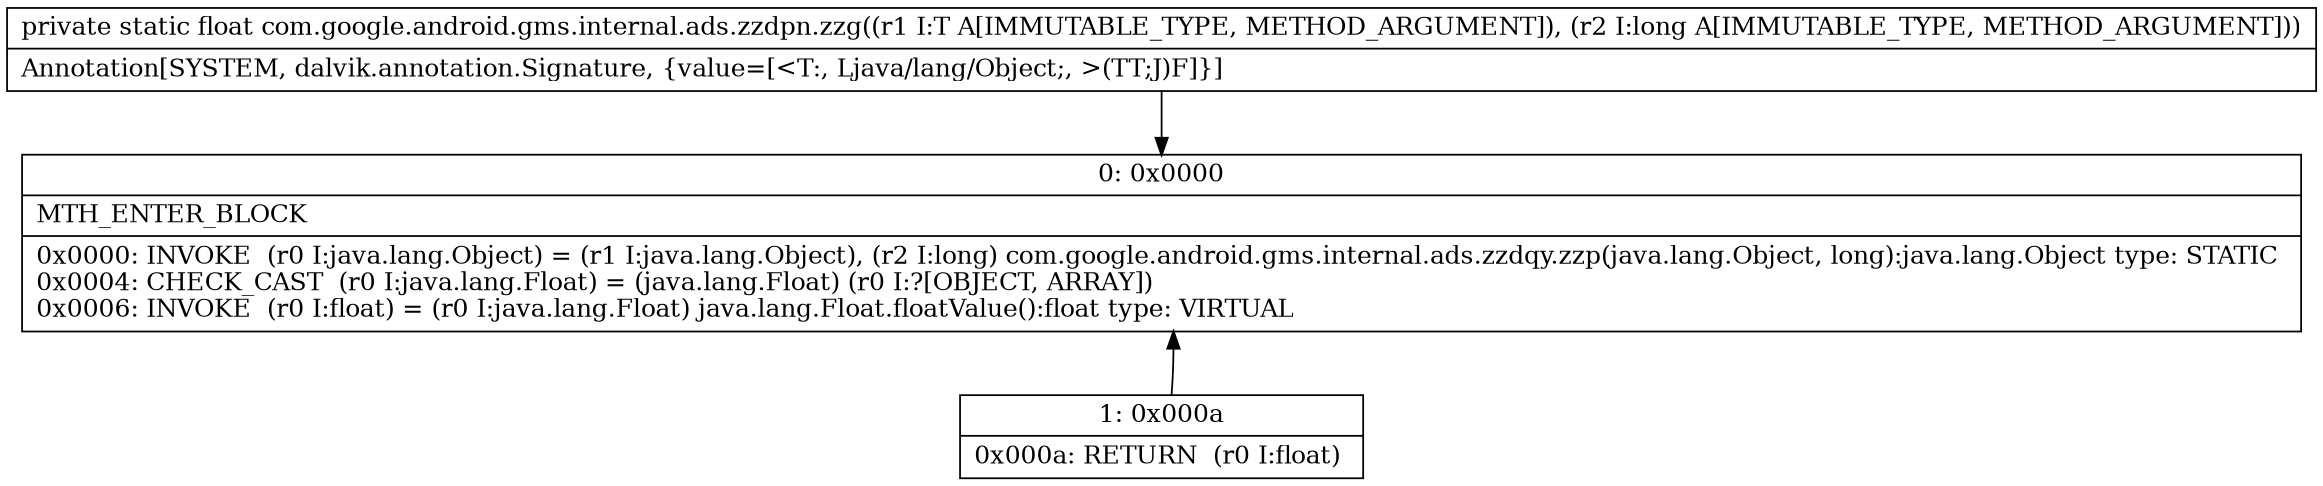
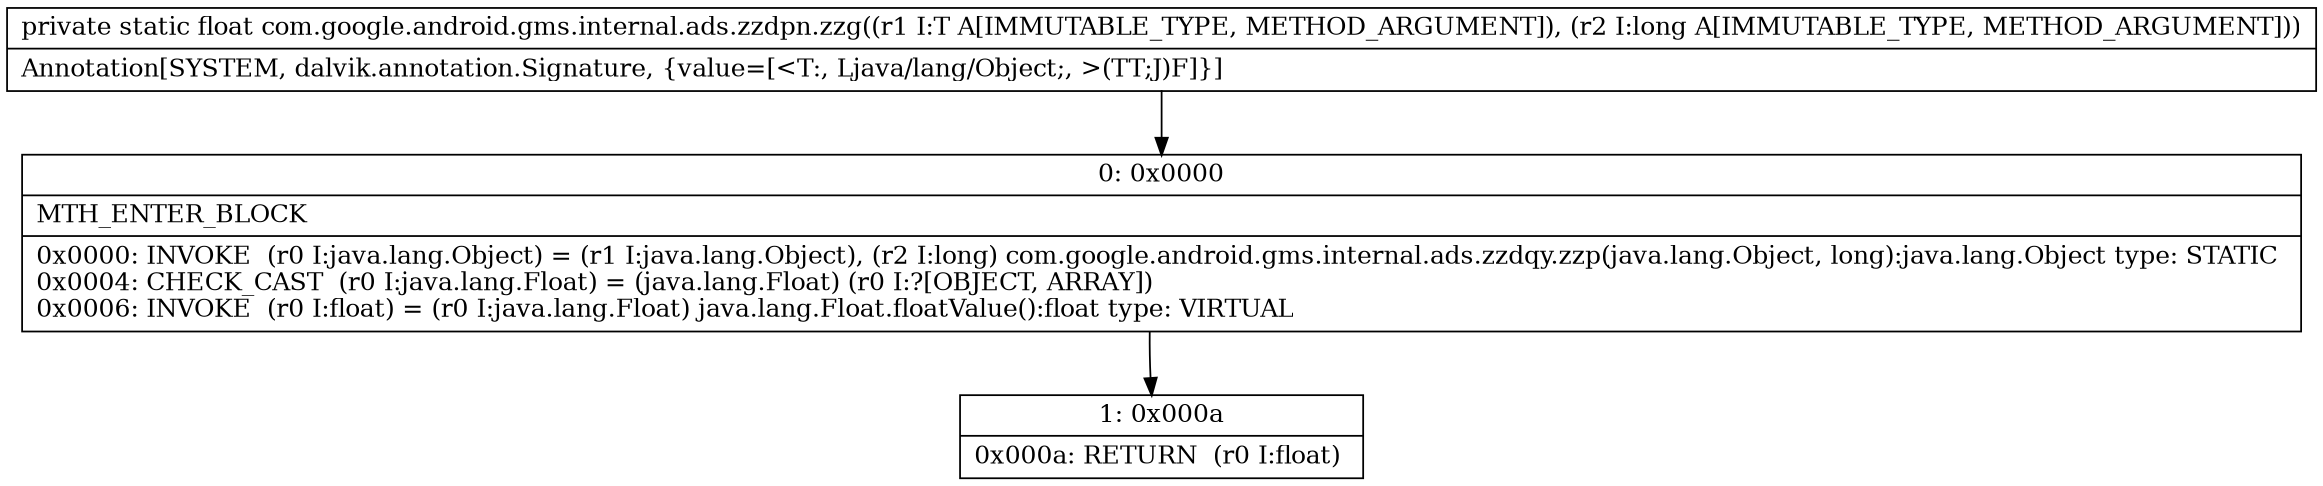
edge "1: 0x000a" -> "0: 0x0000": reversed
